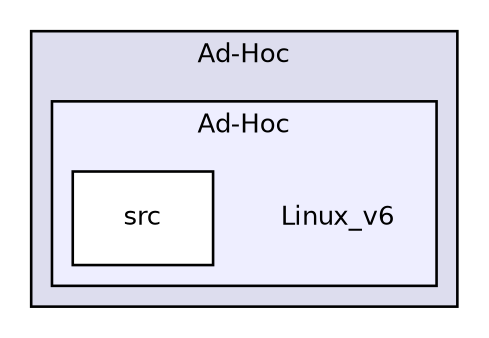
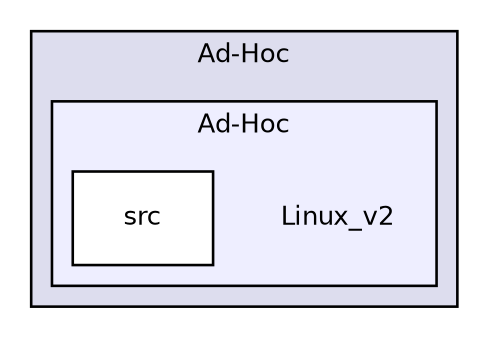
node "Linux_v6": label "Linux_v6" -> "Linux_v2"
